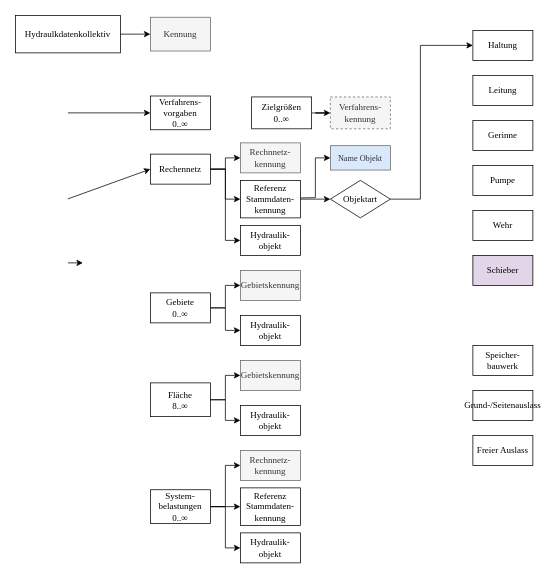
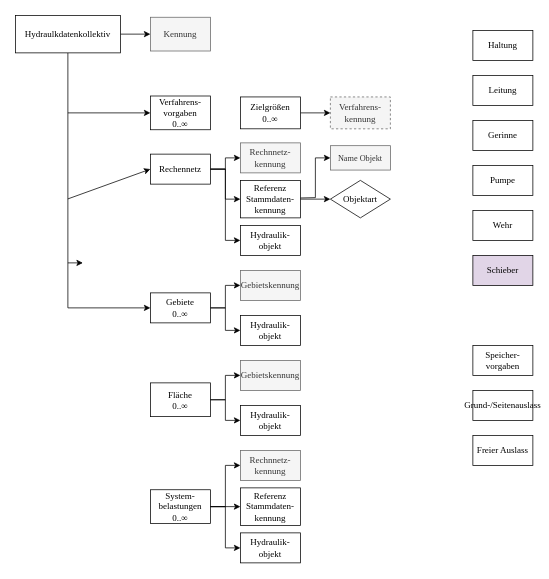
edge "Objektart" -> "Haltung": removed
node "Zielgrößen 0..∞": moved (282, 113) -> (270, 113)
node "Name Objekt": fillcolor #dae8fc -> #f5f5f5
edge "Hydraulkdatenkollektiv" -> "Gebiete 0..∞": added
node "Speicher-bauwerk": label "Speicher-bauwerk" -> "Speicher-vorgaben"
node "Fläche 8..∞": label "Fläche 8..∞" -> "Fläche 0..∞"
